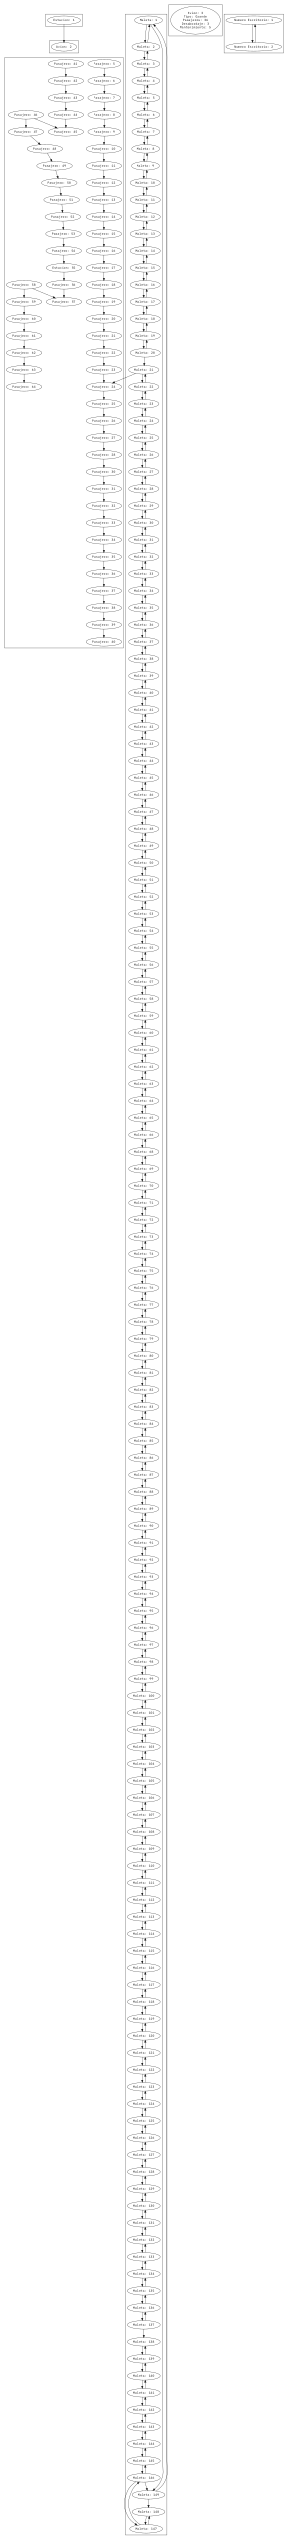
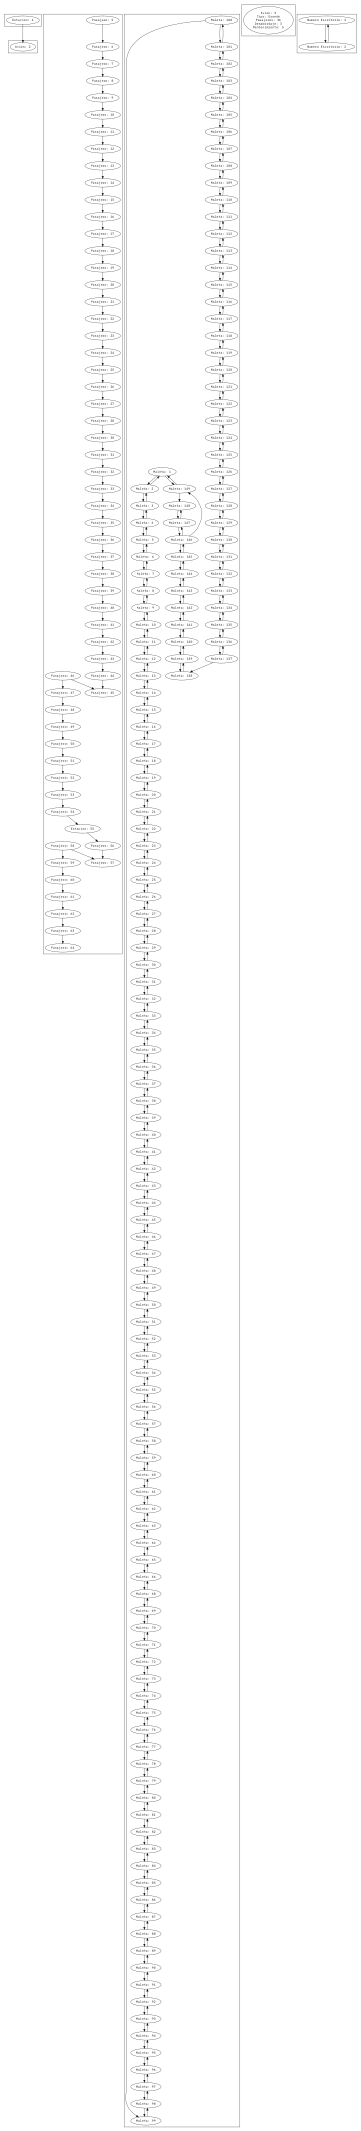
edge "Maleta: 21" -> "Pasajero: 24": now "Maleta: 21" -> "Maleta: 20"
edge "Pasajero: 40" -> "Pasajero: 41": added
edge "Maleta: 99" -> "Maleta: 100": removed
